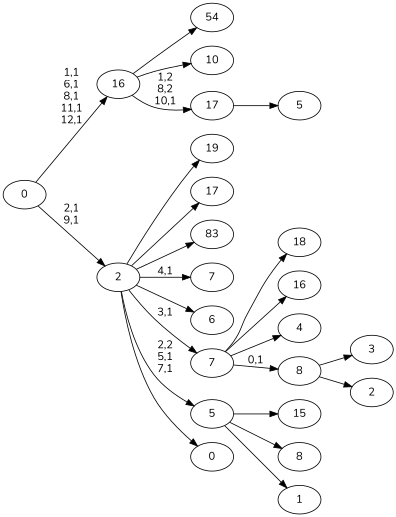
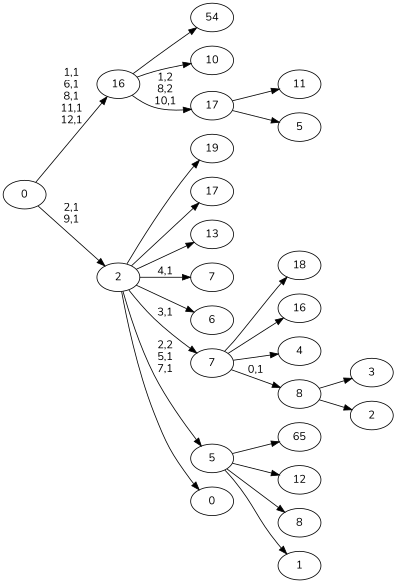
node "11": added
node "83": label "83" -> "13"
node "15": label "15" -> "65"
node "12": added
